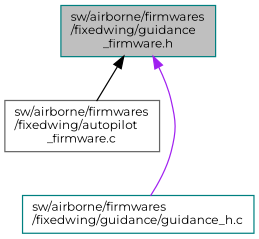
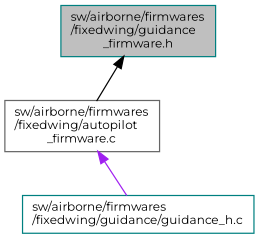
edge "sw/airborne/firmwares /fixedwing/guidance/guidance_h.c" -> "sw/airborne/firmwares /fixedwing/guidance _firmware.h": now "sw/airborne/firmwares /fixedwing/guidance/guidance_h.c" -> "sw/airborne/firmwares /fixedwing/autopilot _firmware.c"
